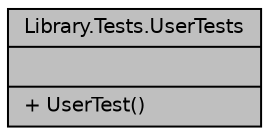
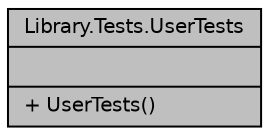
node "Library.Tests.UserTests": text "+ UserTest()" -> "+ UserTests()"
